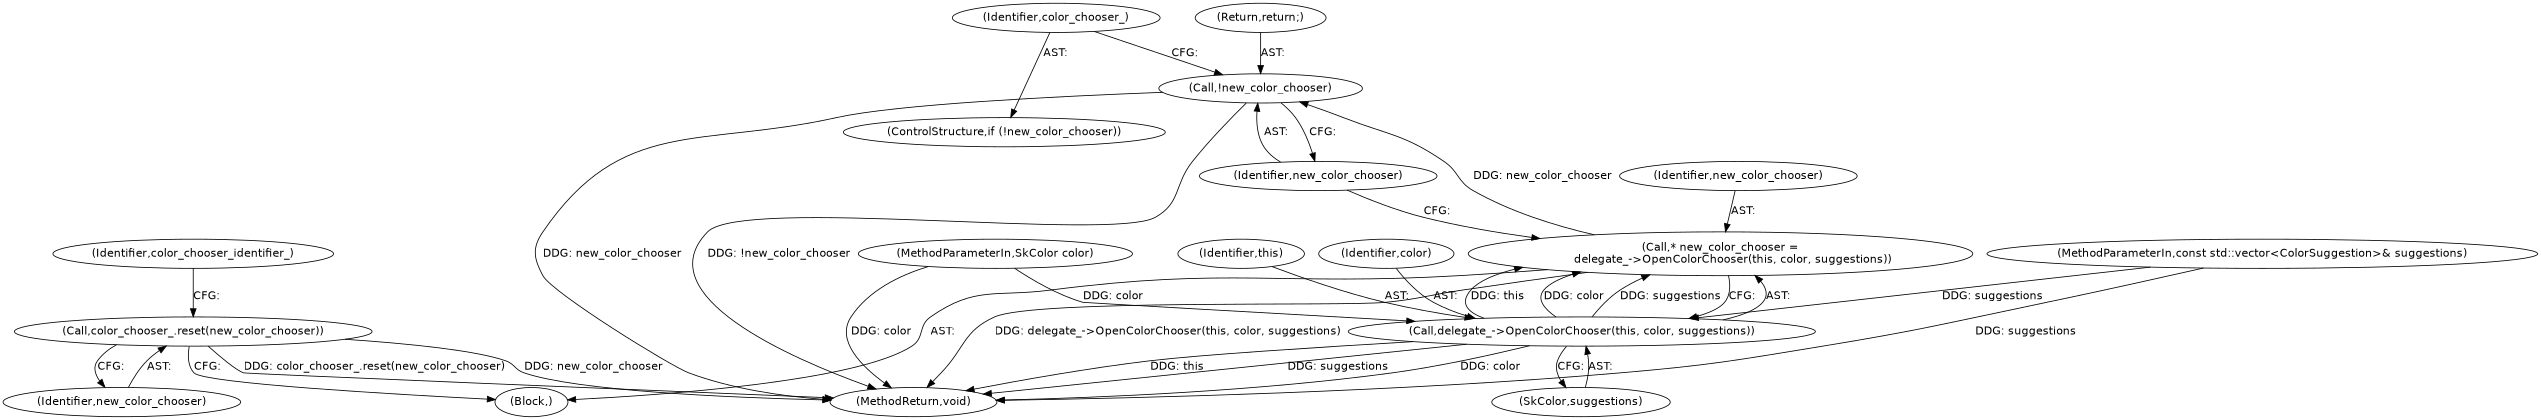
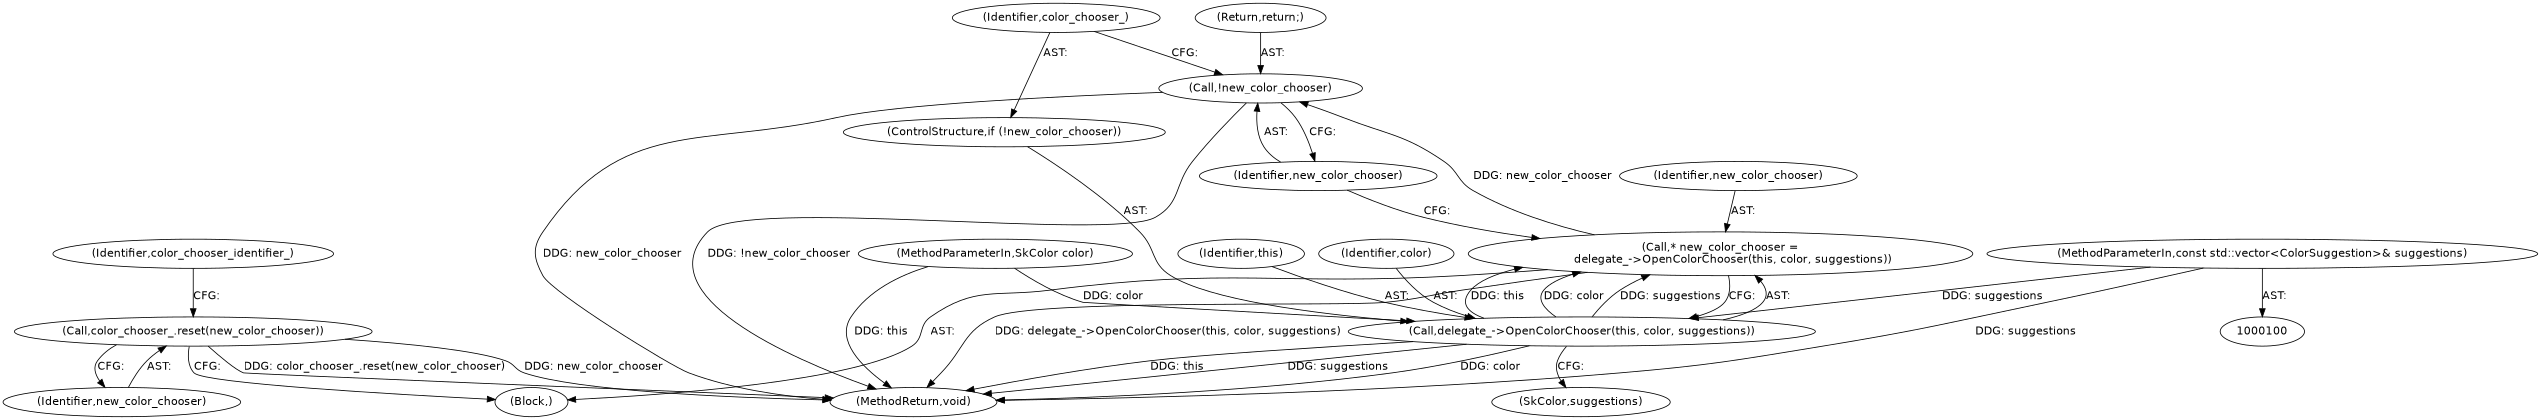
edge "(MethodParameterIn,SkColor color)" -> "(MethodReturn,void)": label "DDG: color" -> "DDG: this"
node "1000100": added
edge "(SkColor,suggestions)" -> "(Call,delegate_->OpenColorChooser(this, color, suggestions))": now "(ControlStructure,if (!new_color_chooser))" -> "(Call,delegate_->OpenColorChooser(this, color, suggestions))"
